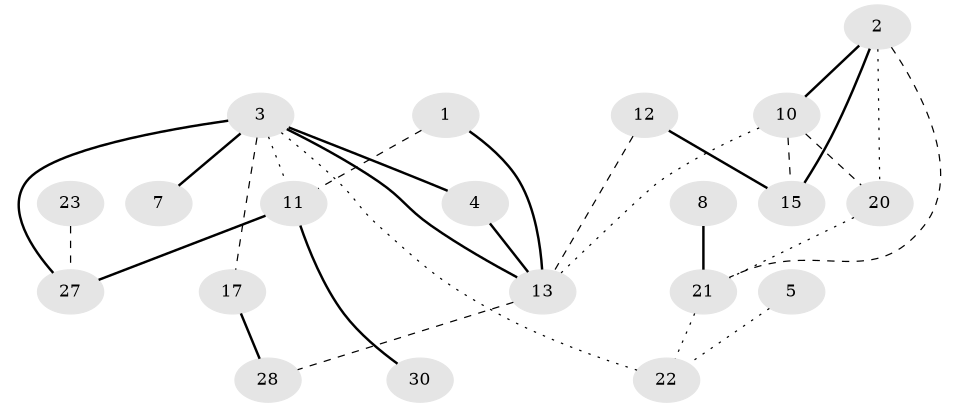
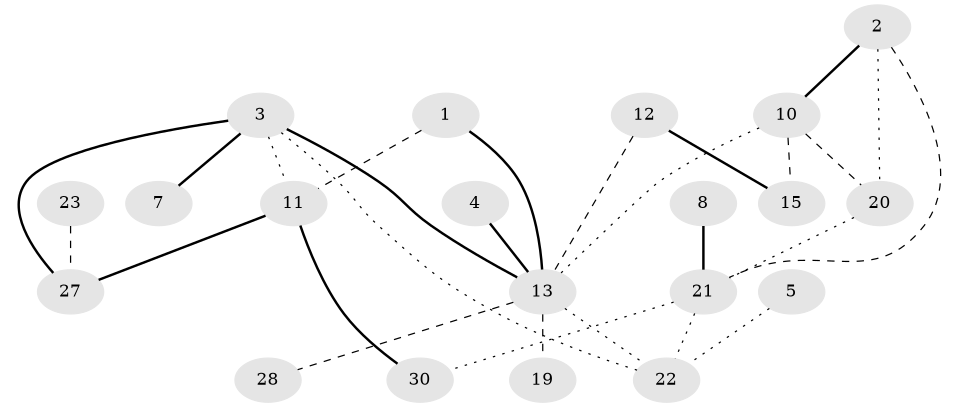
edge "2" -- "15": removed
edge "3" -- "4": removed
node "17": removed
edge "21" -- "30": added
edge "13" -- "22": added
node "19": added
